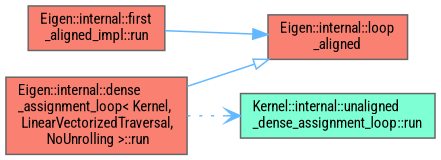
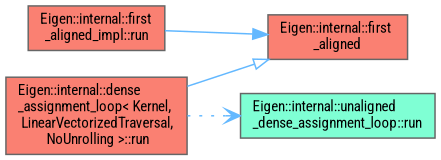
node "Eigen::internal::loop _aligned": label "Eigen::internal::loop _aligned" -> "Eigen::internal::first _aligned"
node "Kernel::internal::unaligned _dense_assignment_loop::run": label "Kernel::internal::unaligned _dense_assignment_loop::run" -> "Eigen::internal::unaligned _dense_assignment_loop::run"
